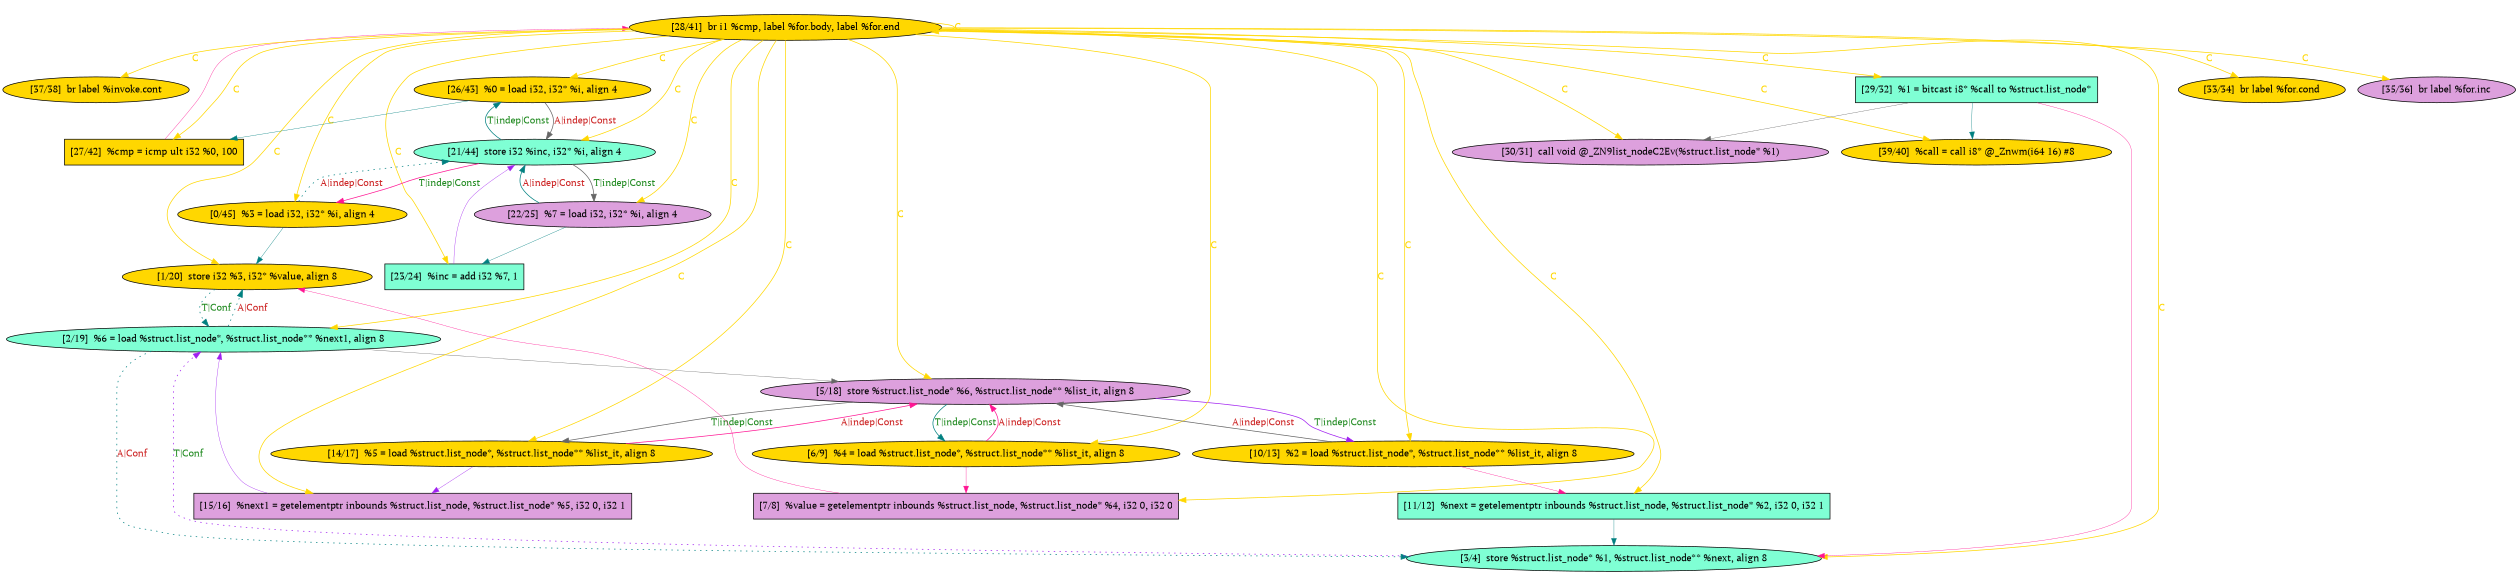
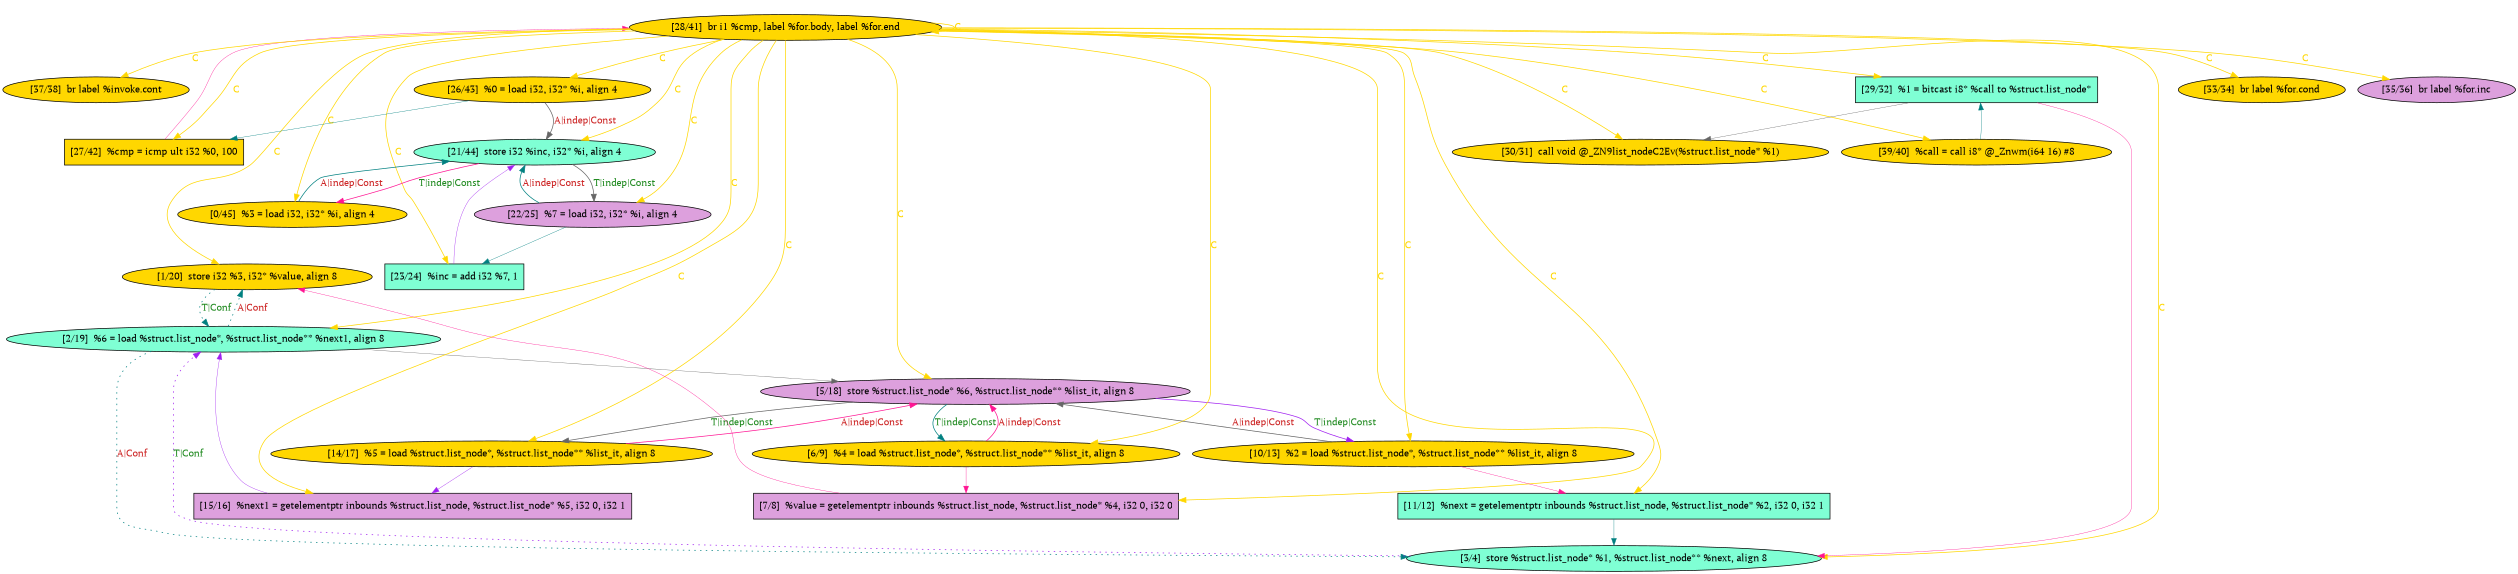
edge "[29/32]  %1 = bitcast i8* %call to %struct.list_node*" -> "[39/40]  %call = call i8* @_Znwm(i64 16) #8": reversed
edge "[21/44]  store i32 %inc, i32* %i, align 4" -> "[26/43]  %0 = load i32, i32* %i, align 4": removed, label "T|indep|Const"
node "[30/31]  call void @_ZN9list_nodeC2Ev(%struct.list_node* %1)": fillcolor plum -> gold
edge "[0/45]  %3 = load i32, i32* %i, align 4" -> "[21/44]  store i32 %inc, i32* %i, align 4": style dotted -> solid
edge "[0/45]  %3 = load i32, i32* %i, align 4" -> "[1/20]  store i32 %3, i32* %value, align 8": removed
